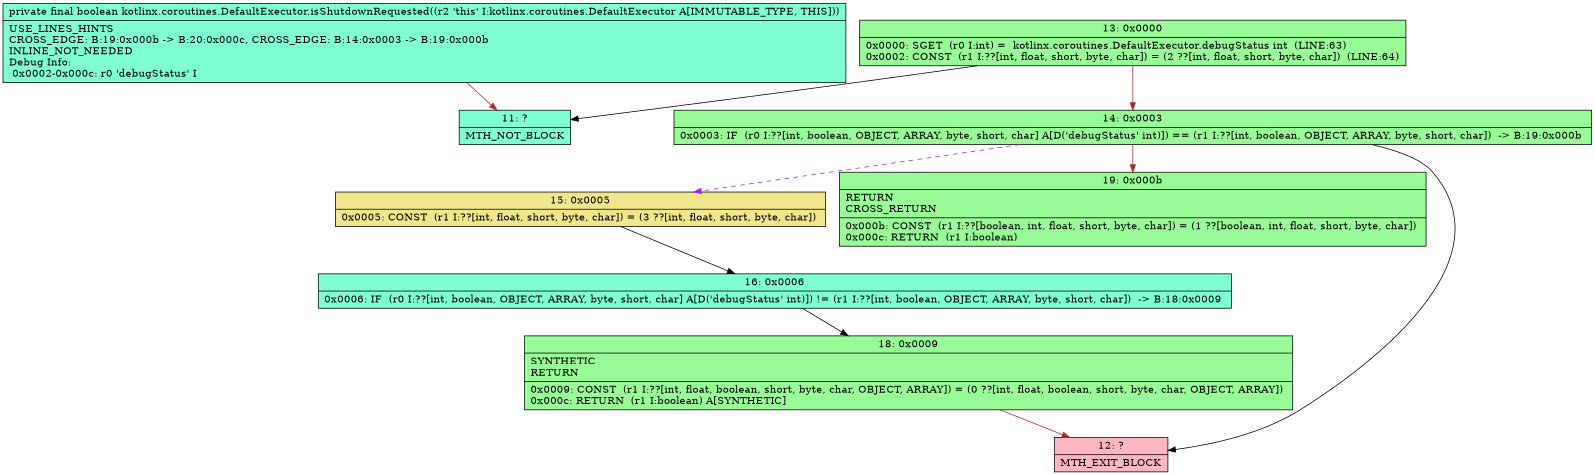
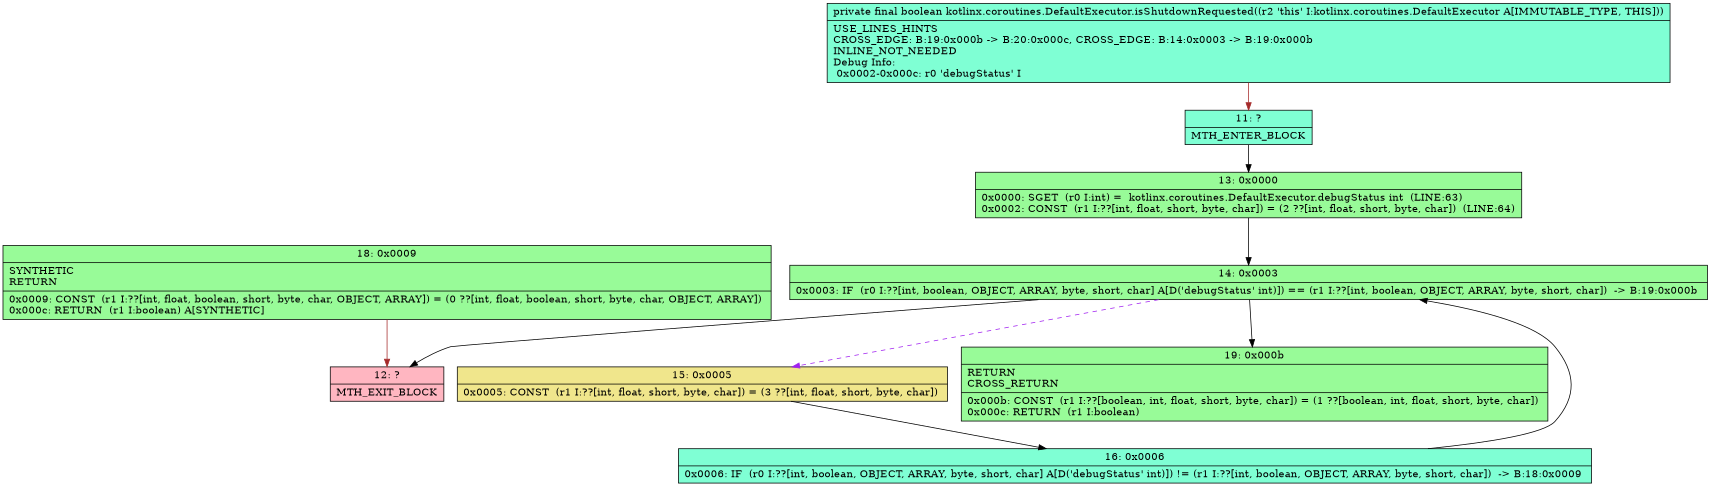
edge "13: 0x0000" -> "14: 0x0003": color brown -> black
edge "13: 0x0000" -> "11: ?": reversed
node "11: ?": text "MTH_NOT_BLOCK" -> "MTH_ENTER_BLOCK"
edge "14: 0x0003" -> "19: 0x000b": color brown -> black
edge "16: 0x0006" -> "18: 0x0009": now "16: 0x0006" -> "14: 0x0003"
